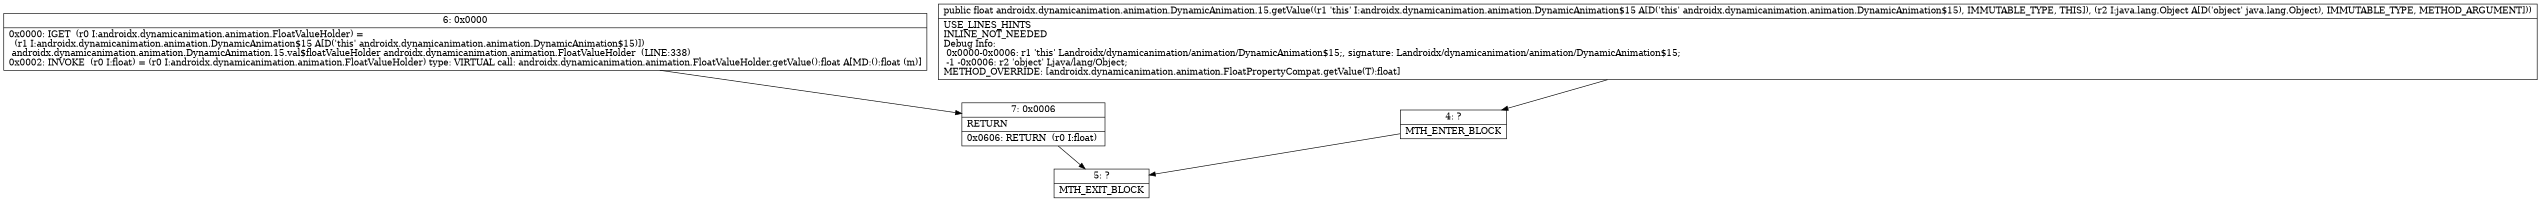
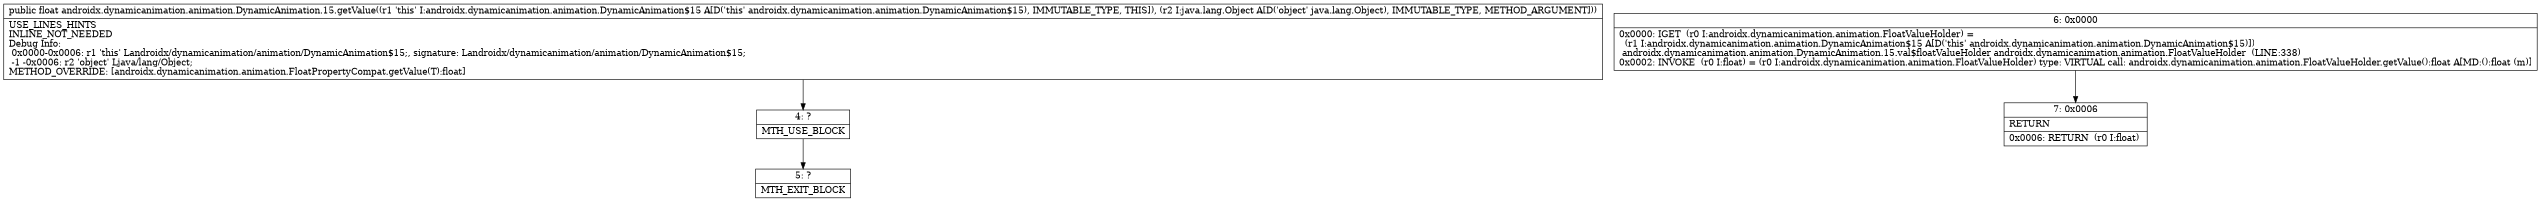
node "4: ?": text "MTH_ENTER_BLOCK" -> "MTH_USE_BLOCK"
node "7: 0x0006": text "0x0606: RETURN  (r0 I:float)" -> "0x0006: RETURN  (r0 I:float)"
edge "7: 0x0006" -> "5: ?": removed
